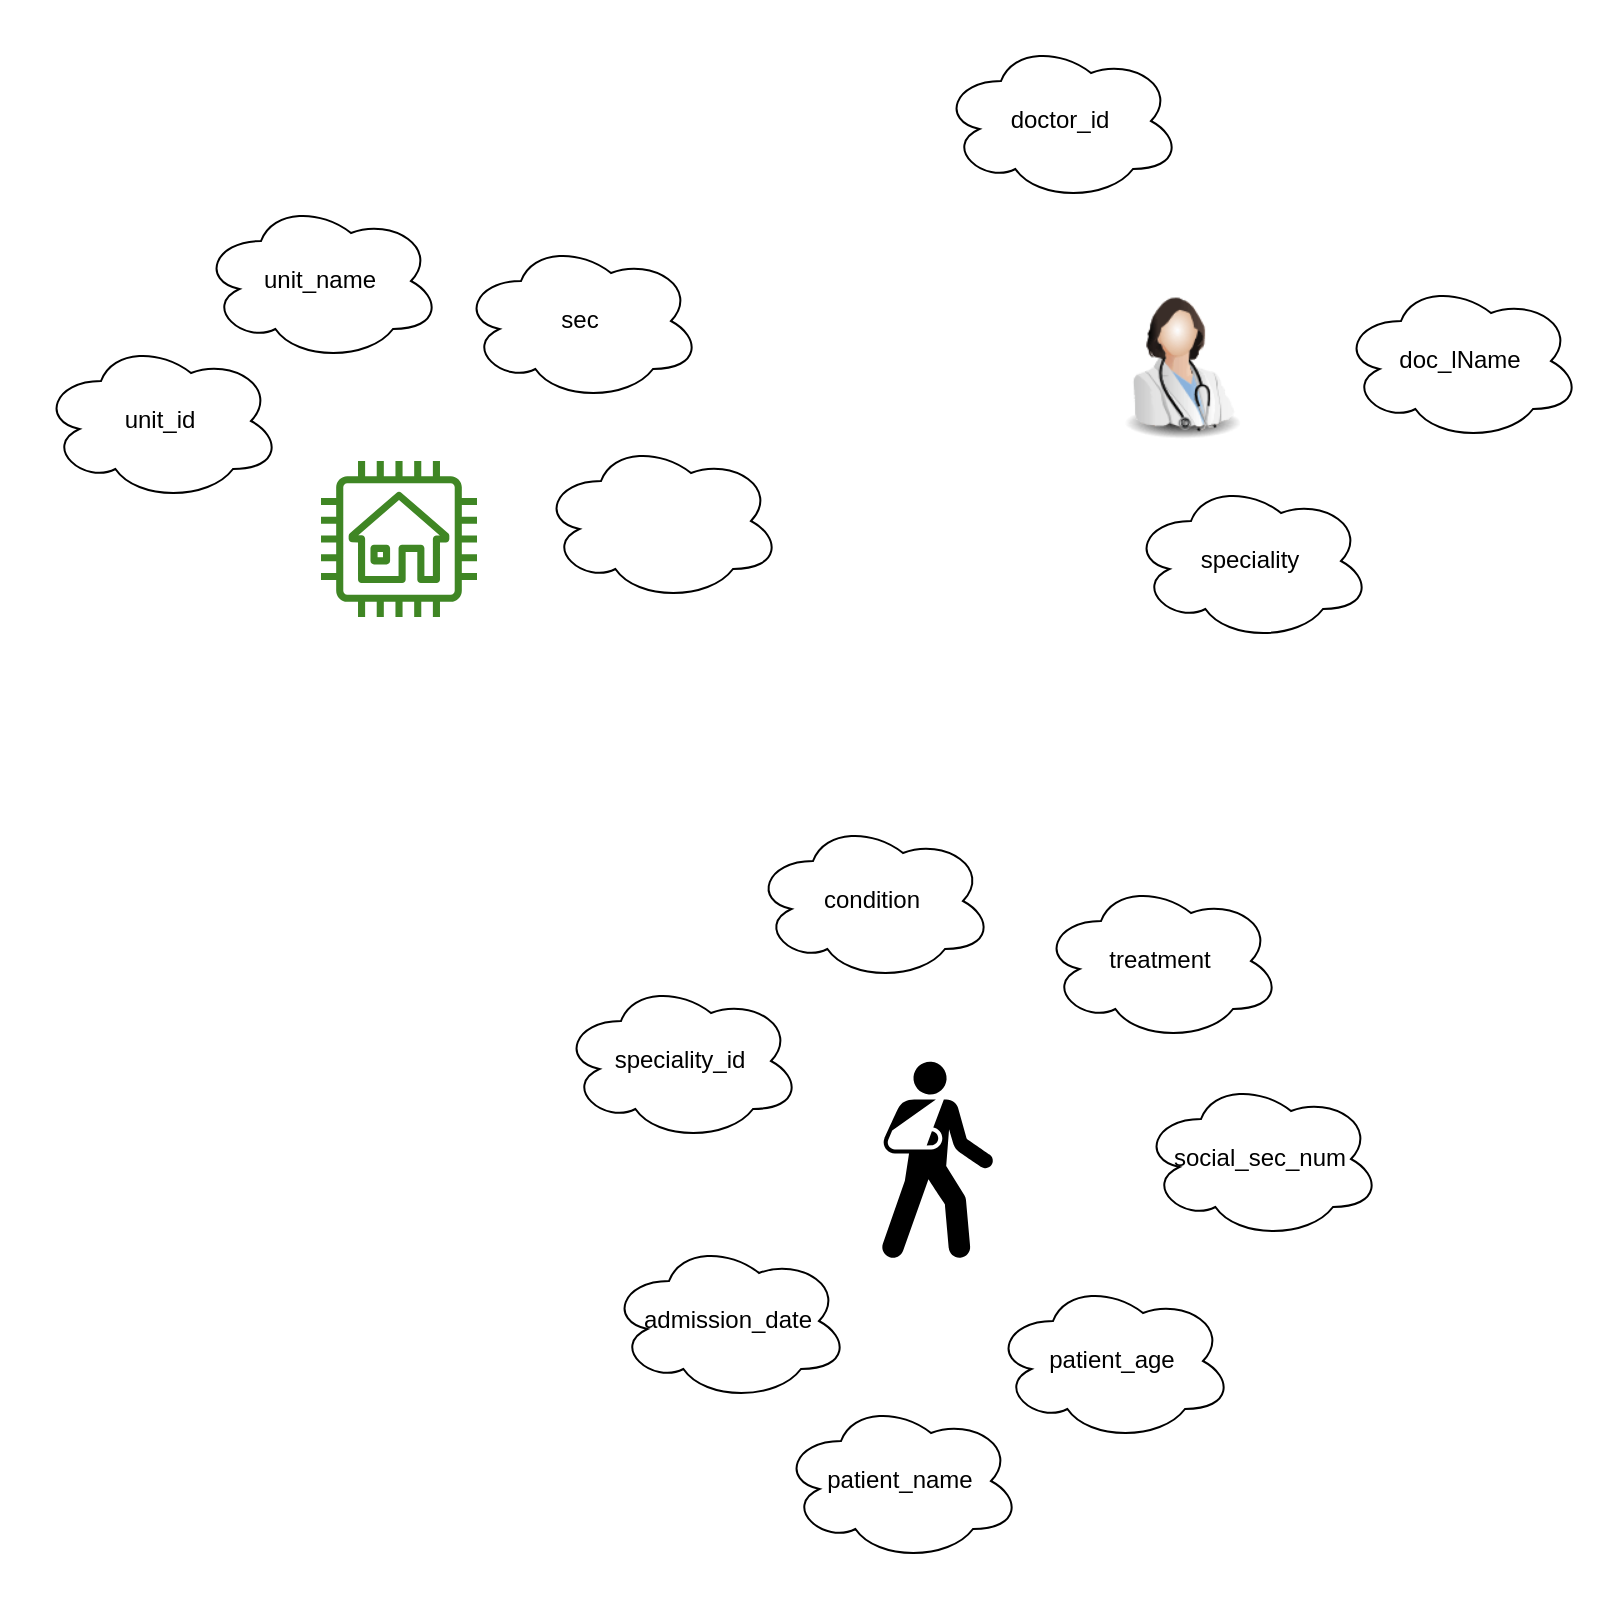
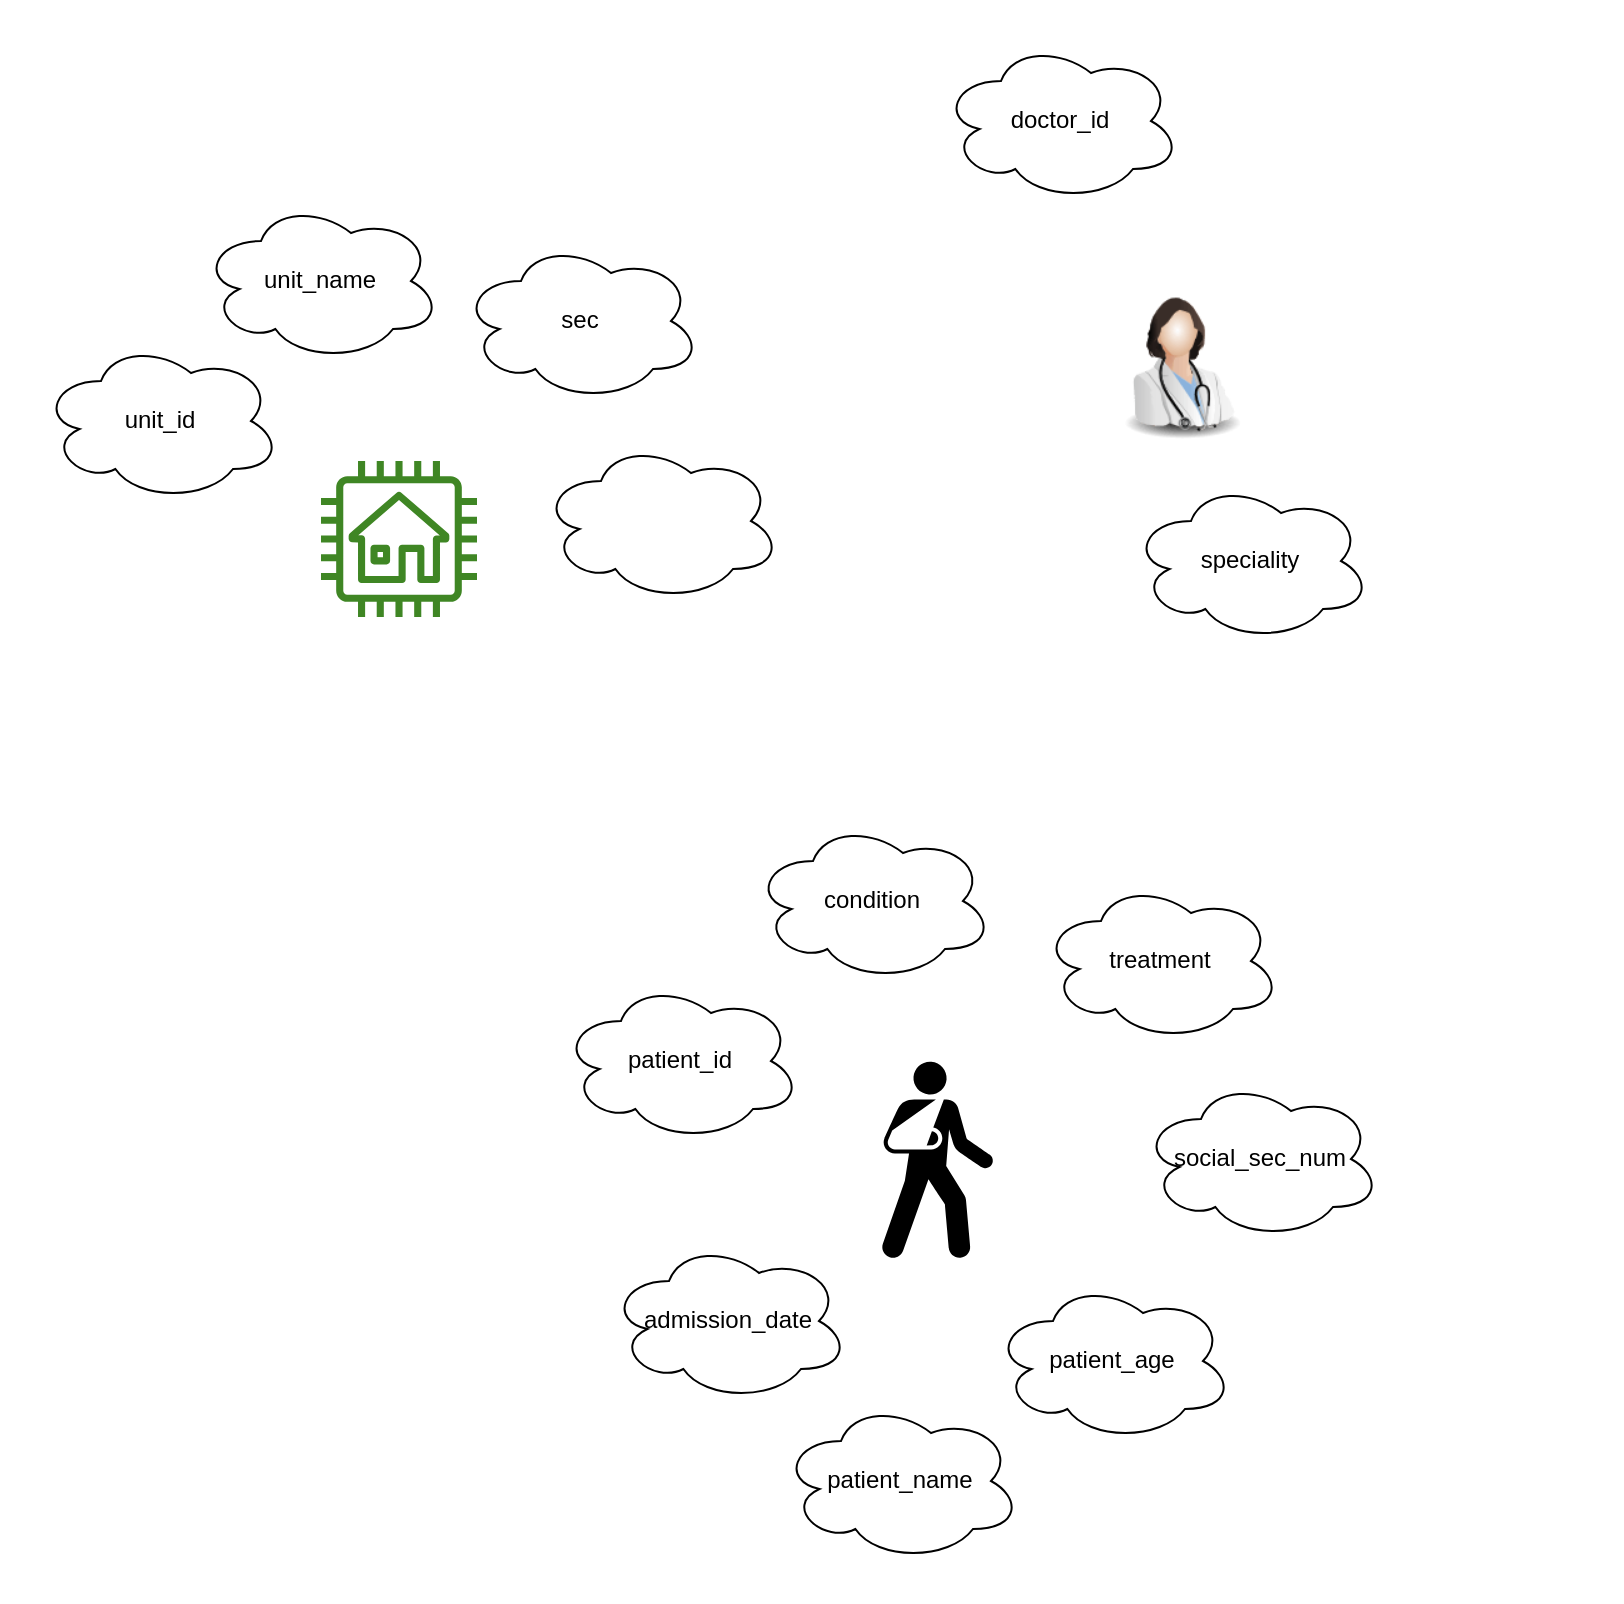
node "doc_lName": removed
node "speciality_id": label "speciality_id" -> "patient_id"
